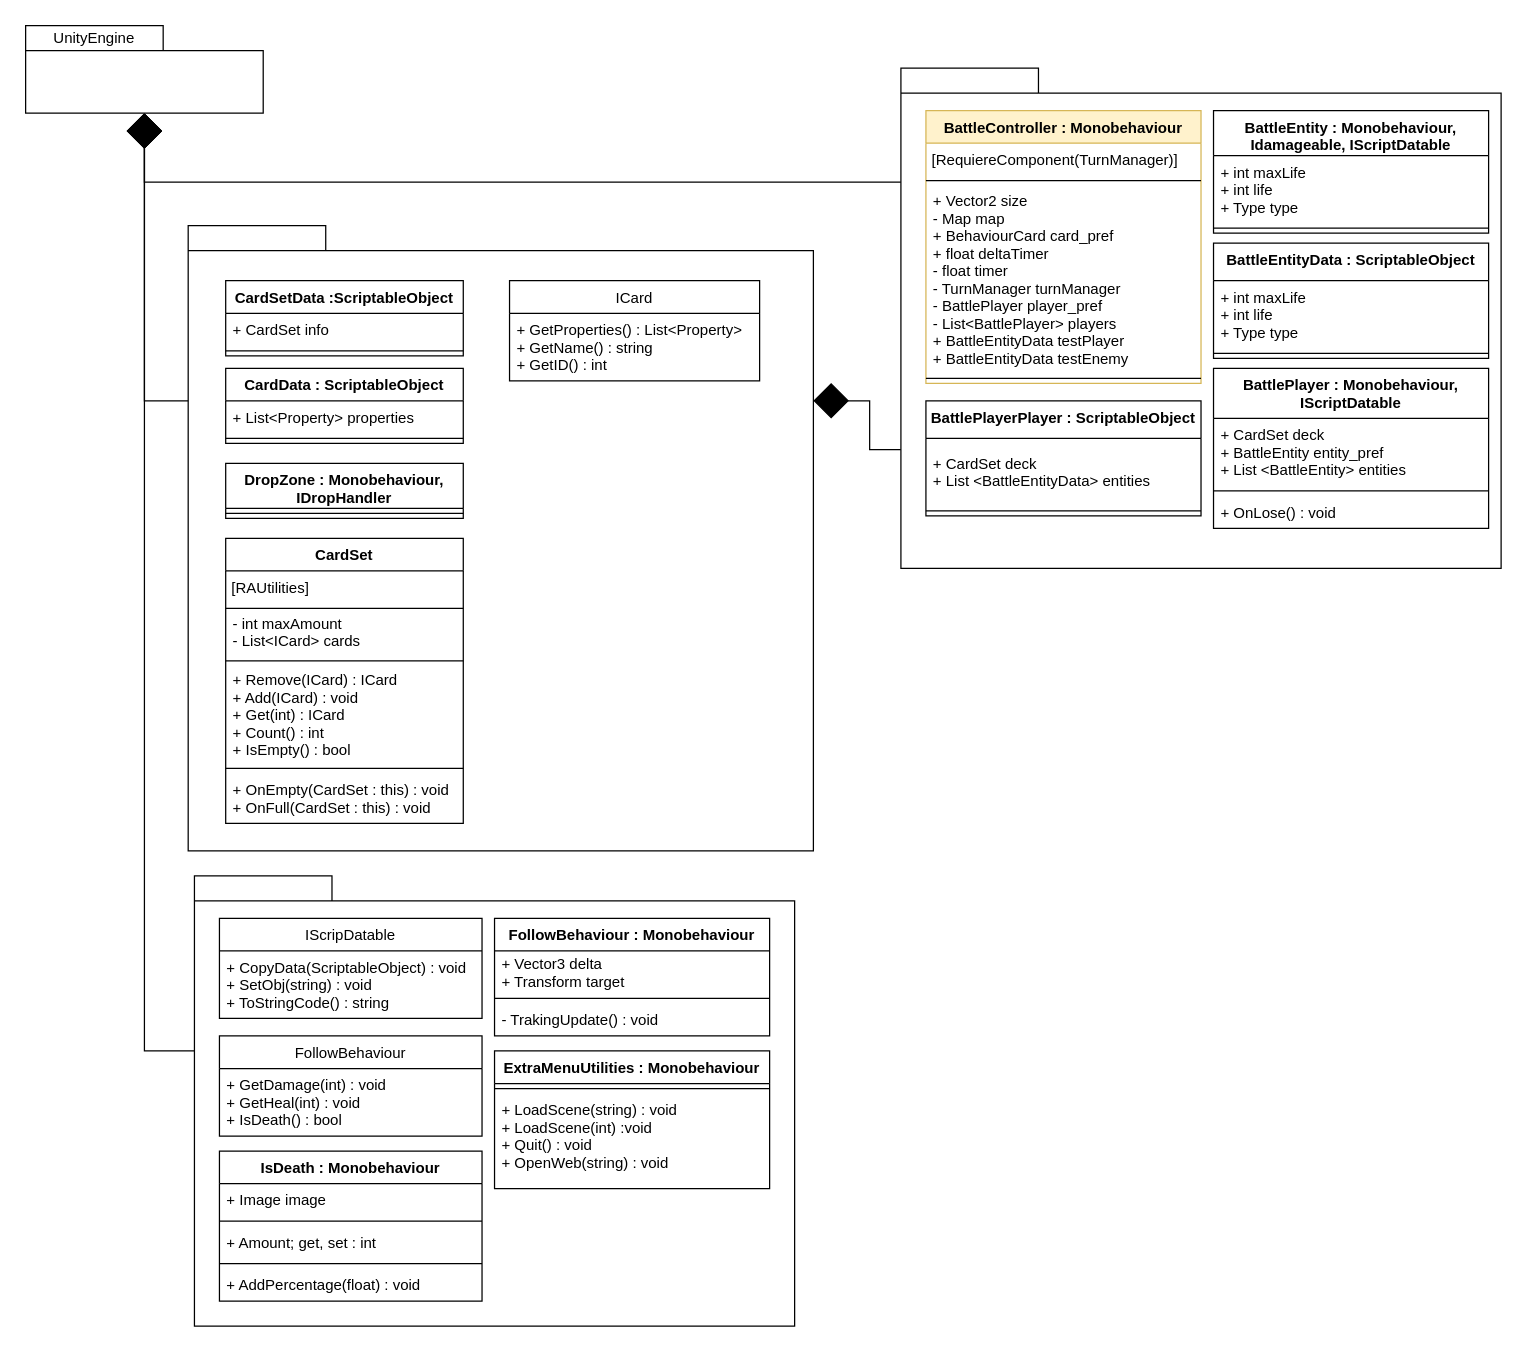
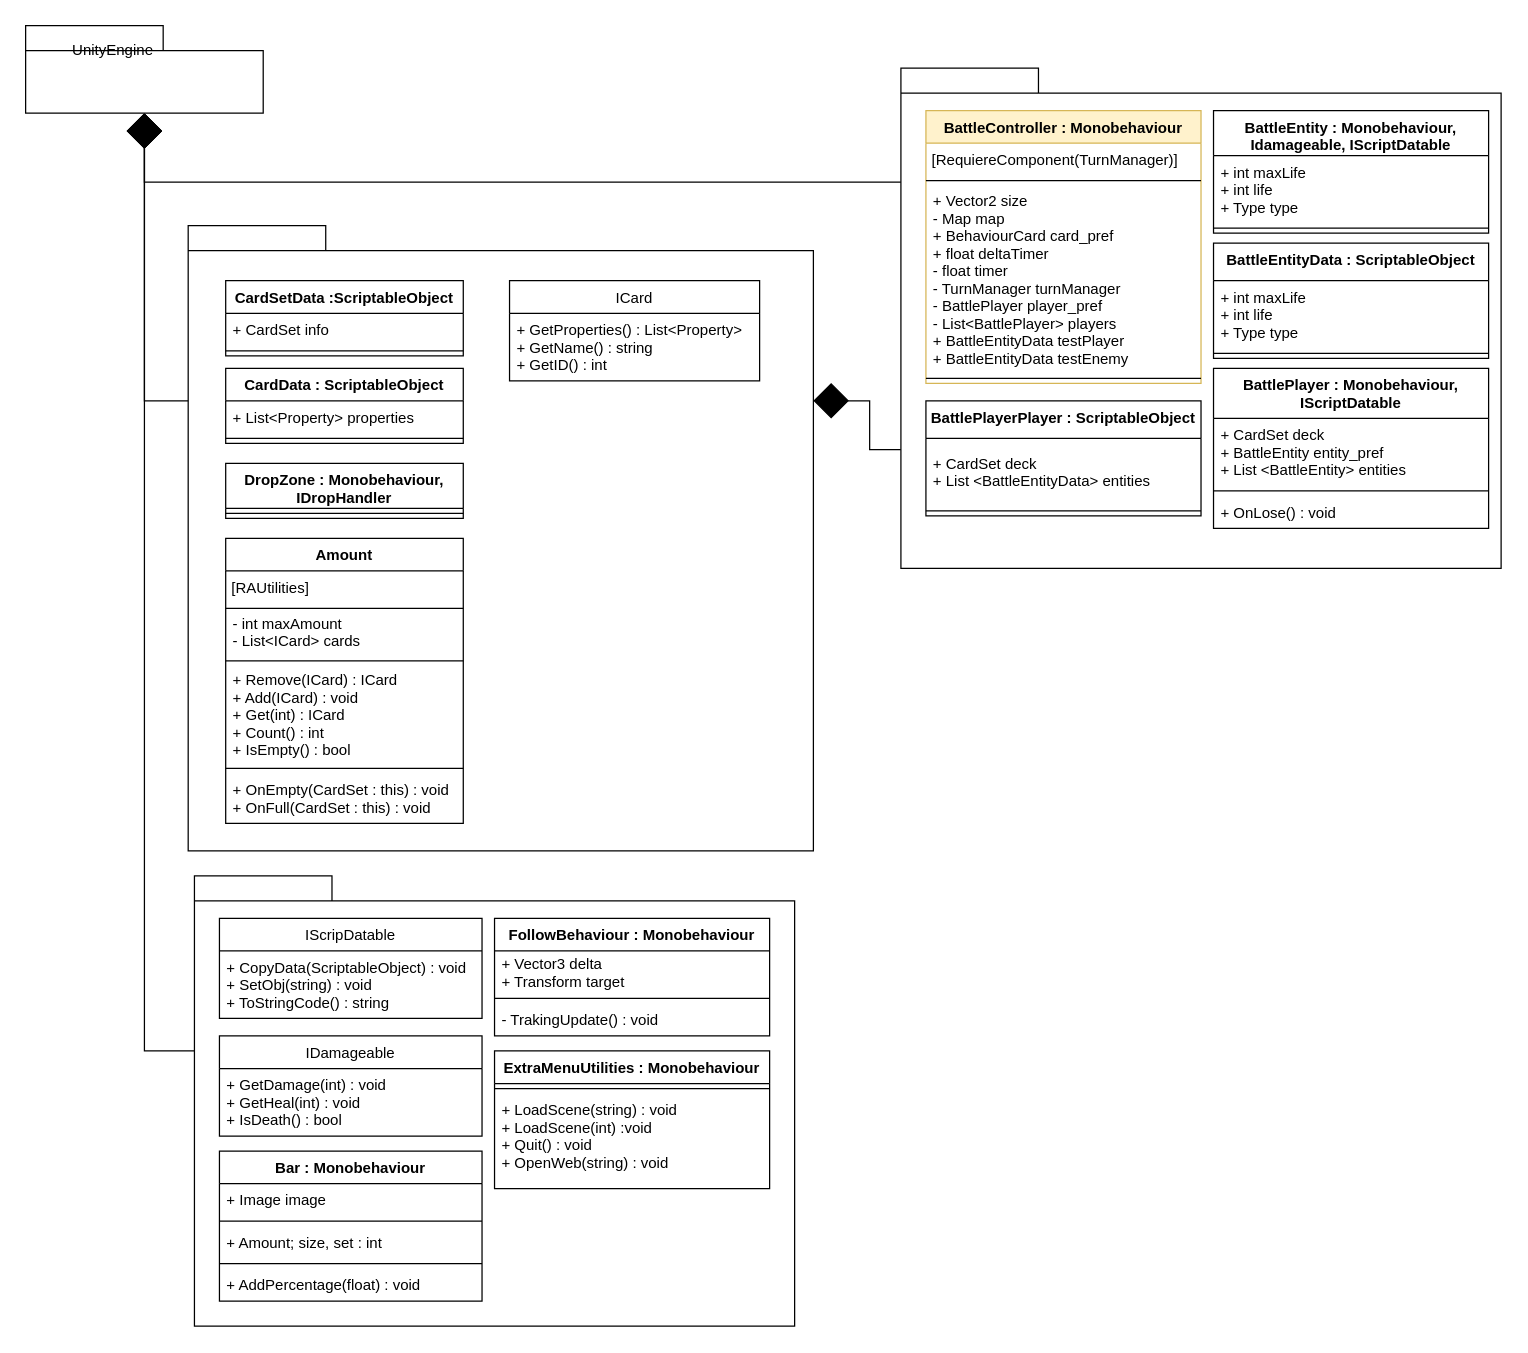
node "UnityEngine": moved (94, 38) -> (113, 51)
node "CardSet": label "CardSet" -> "Amount"
node "FollowBehaviour": label "FollowBehaviour" -> "IDamageable"
node "IsDeath : Monobehaviour": label "IsDeath : Monobehaviour" -> "Bar : Monobehaviour"
node "+ Amount; get, set : int": label "+ Amount; get, set : int" -> "+ Amount; size, set : int"
